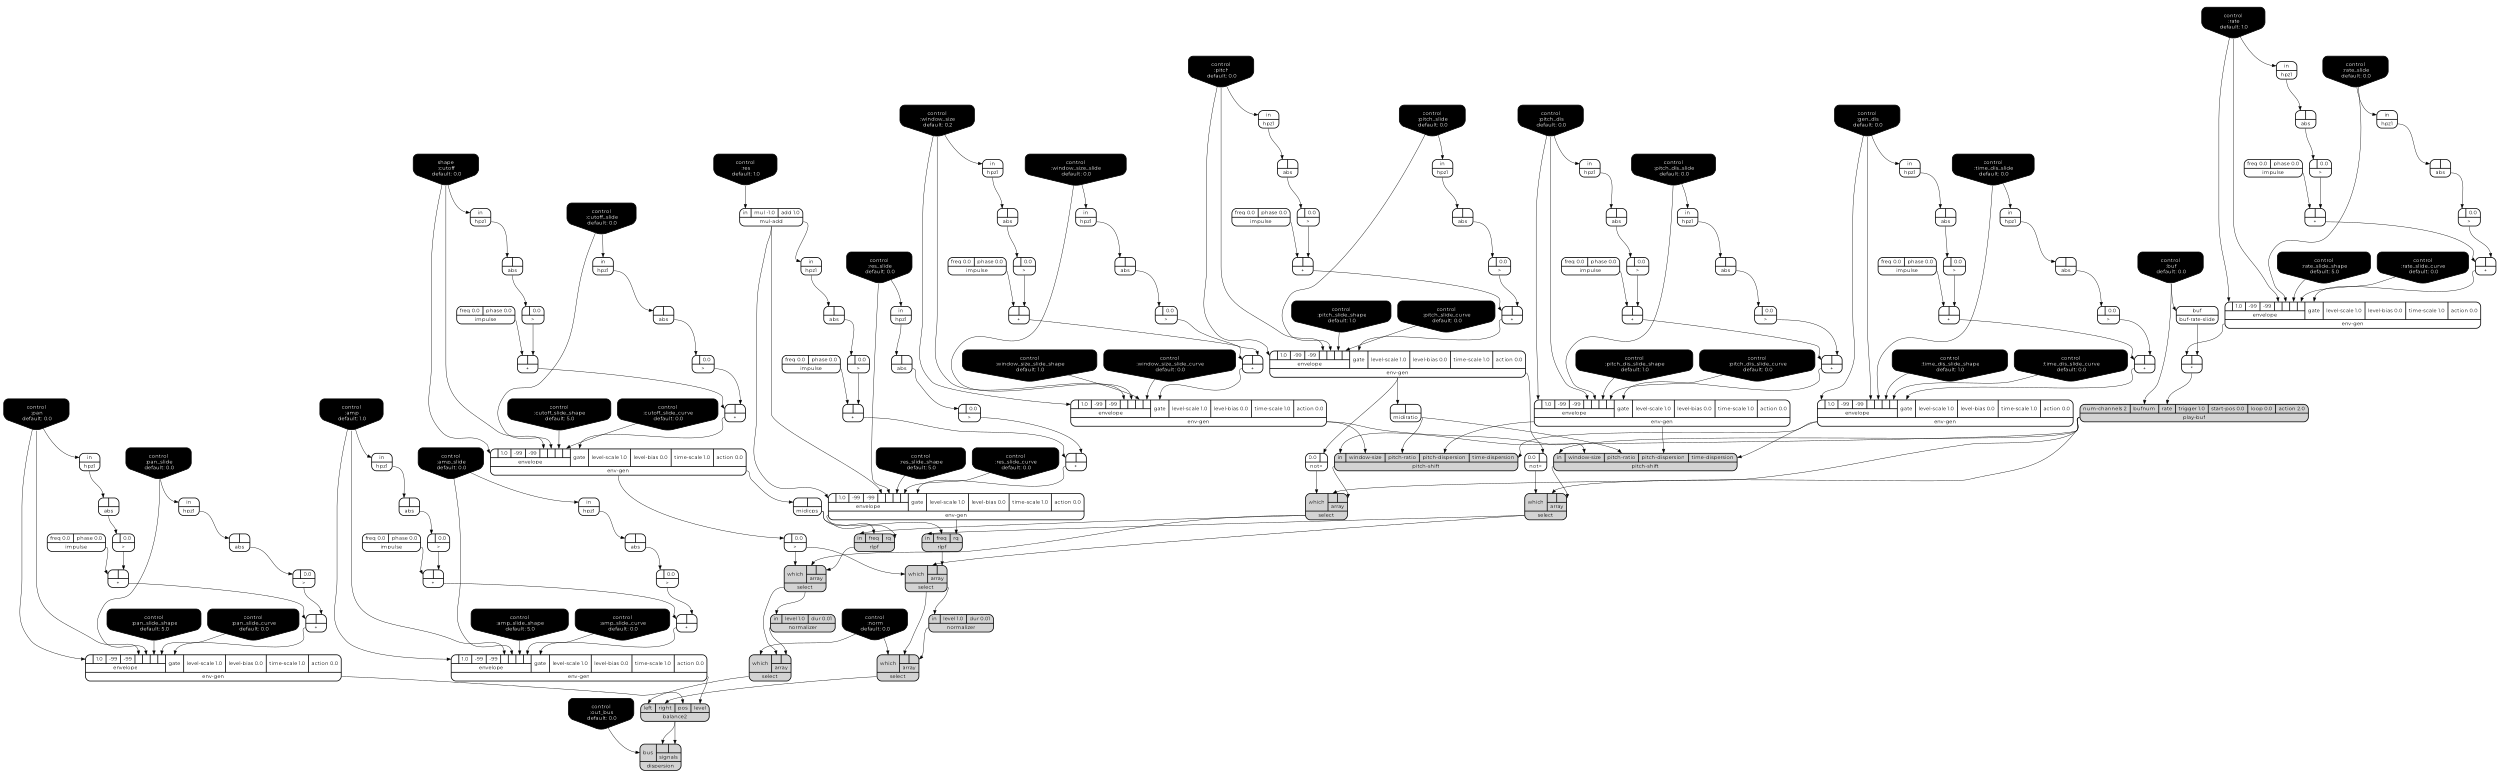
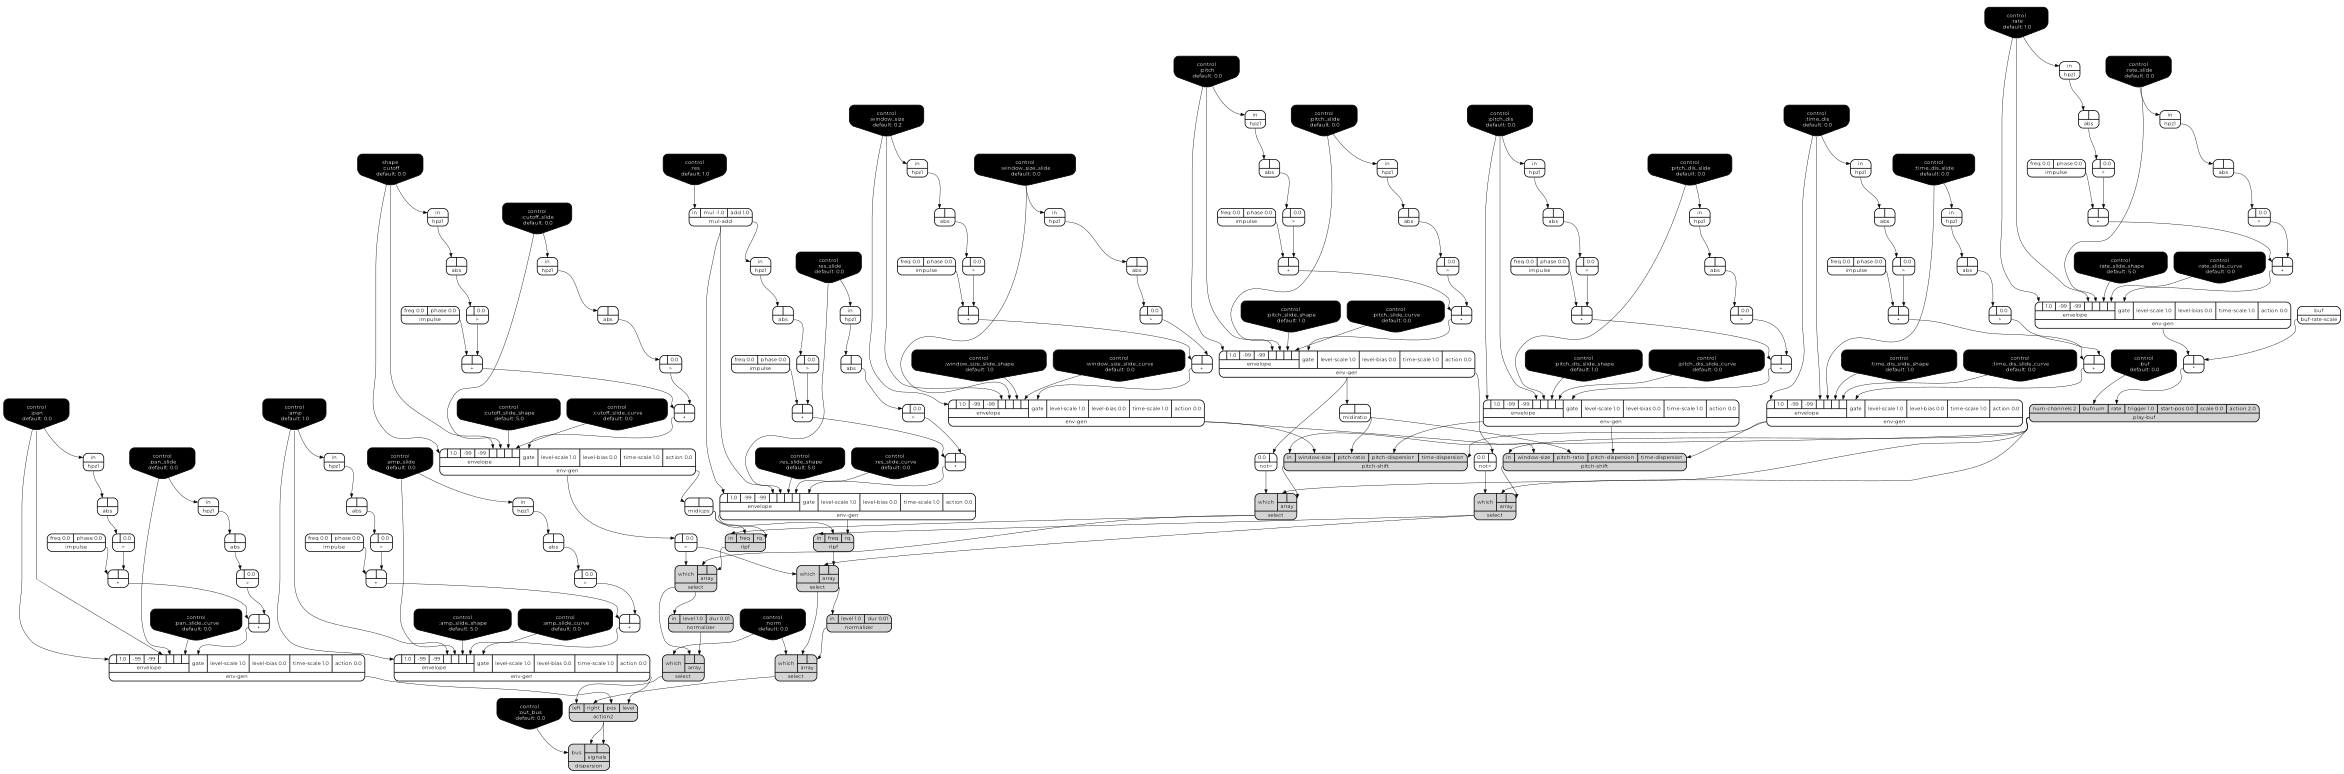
node "control :gen_dis default: 0.0": label "control :gen_dis default: 0.0" -> "control :time_dis default: 0.0"
edge "control :buf default: 0.0" -> "buf": removed
node "buf": text "buf-rate-slide" -> "buf-rate-scale"
node "num-channels 2": text "loop 0.0" -> "scale 0.0"
node "control :pan_slide_shape default: 5.0": removed
node "left": text "balance2" -> "action2"
